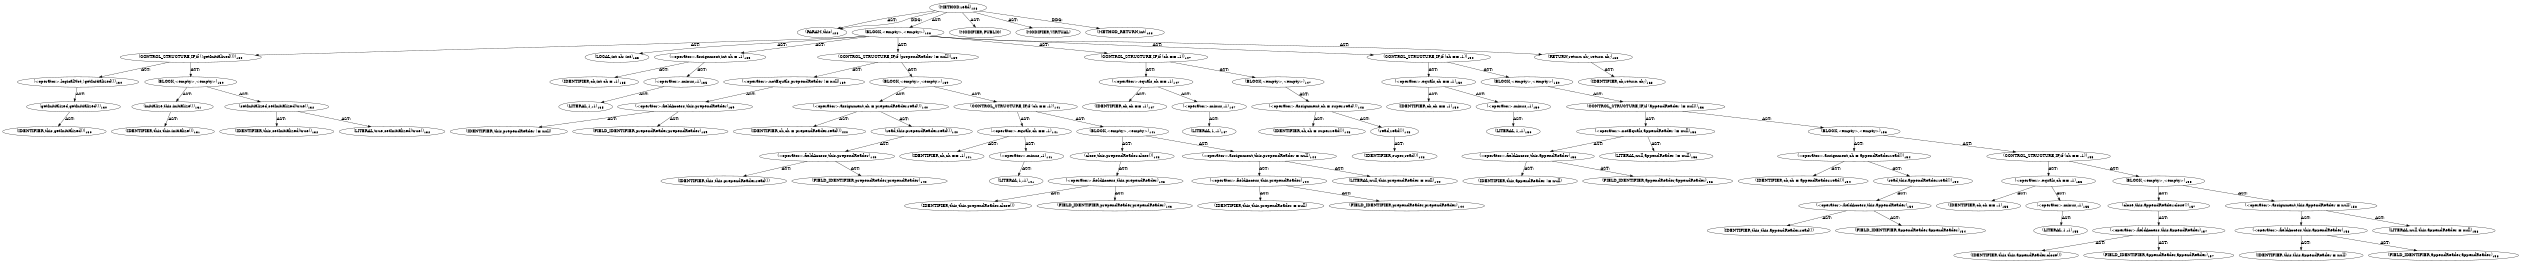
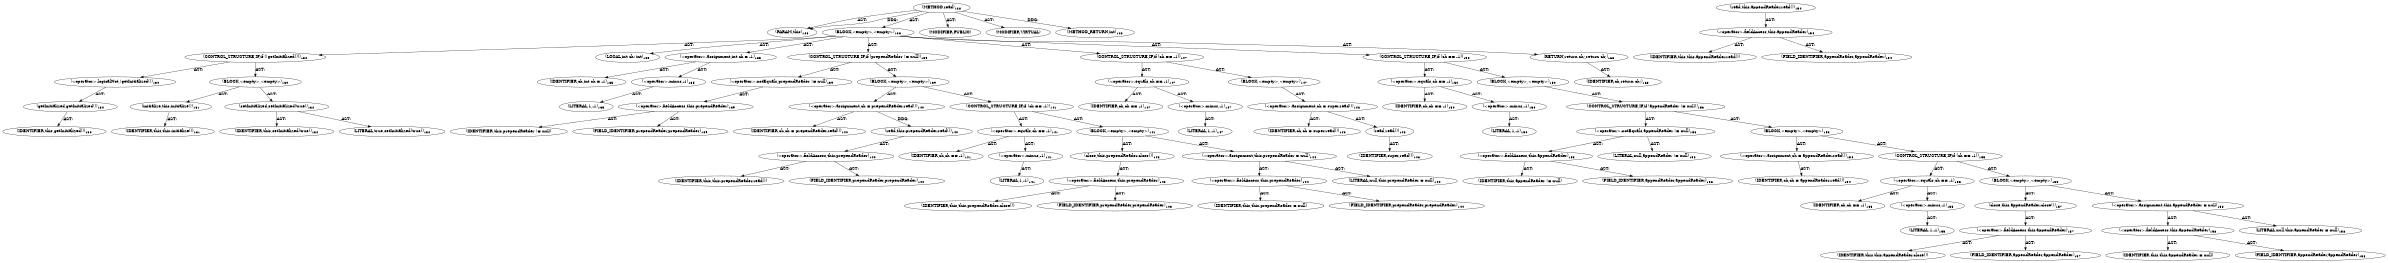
edge "(<operator>.assignment,ch = prependReader.read())" -> "(read,this.prependReader.read())": label "AST: " -> "DDG: "
node "(IDENTIFIER,ch,ch = prependReader.read())": text "440" -> "140"
edge "(<operator>.assignment,ch = appendReader.read())" -> "(read,this.appendReader.read())": removed, label "AST:"
